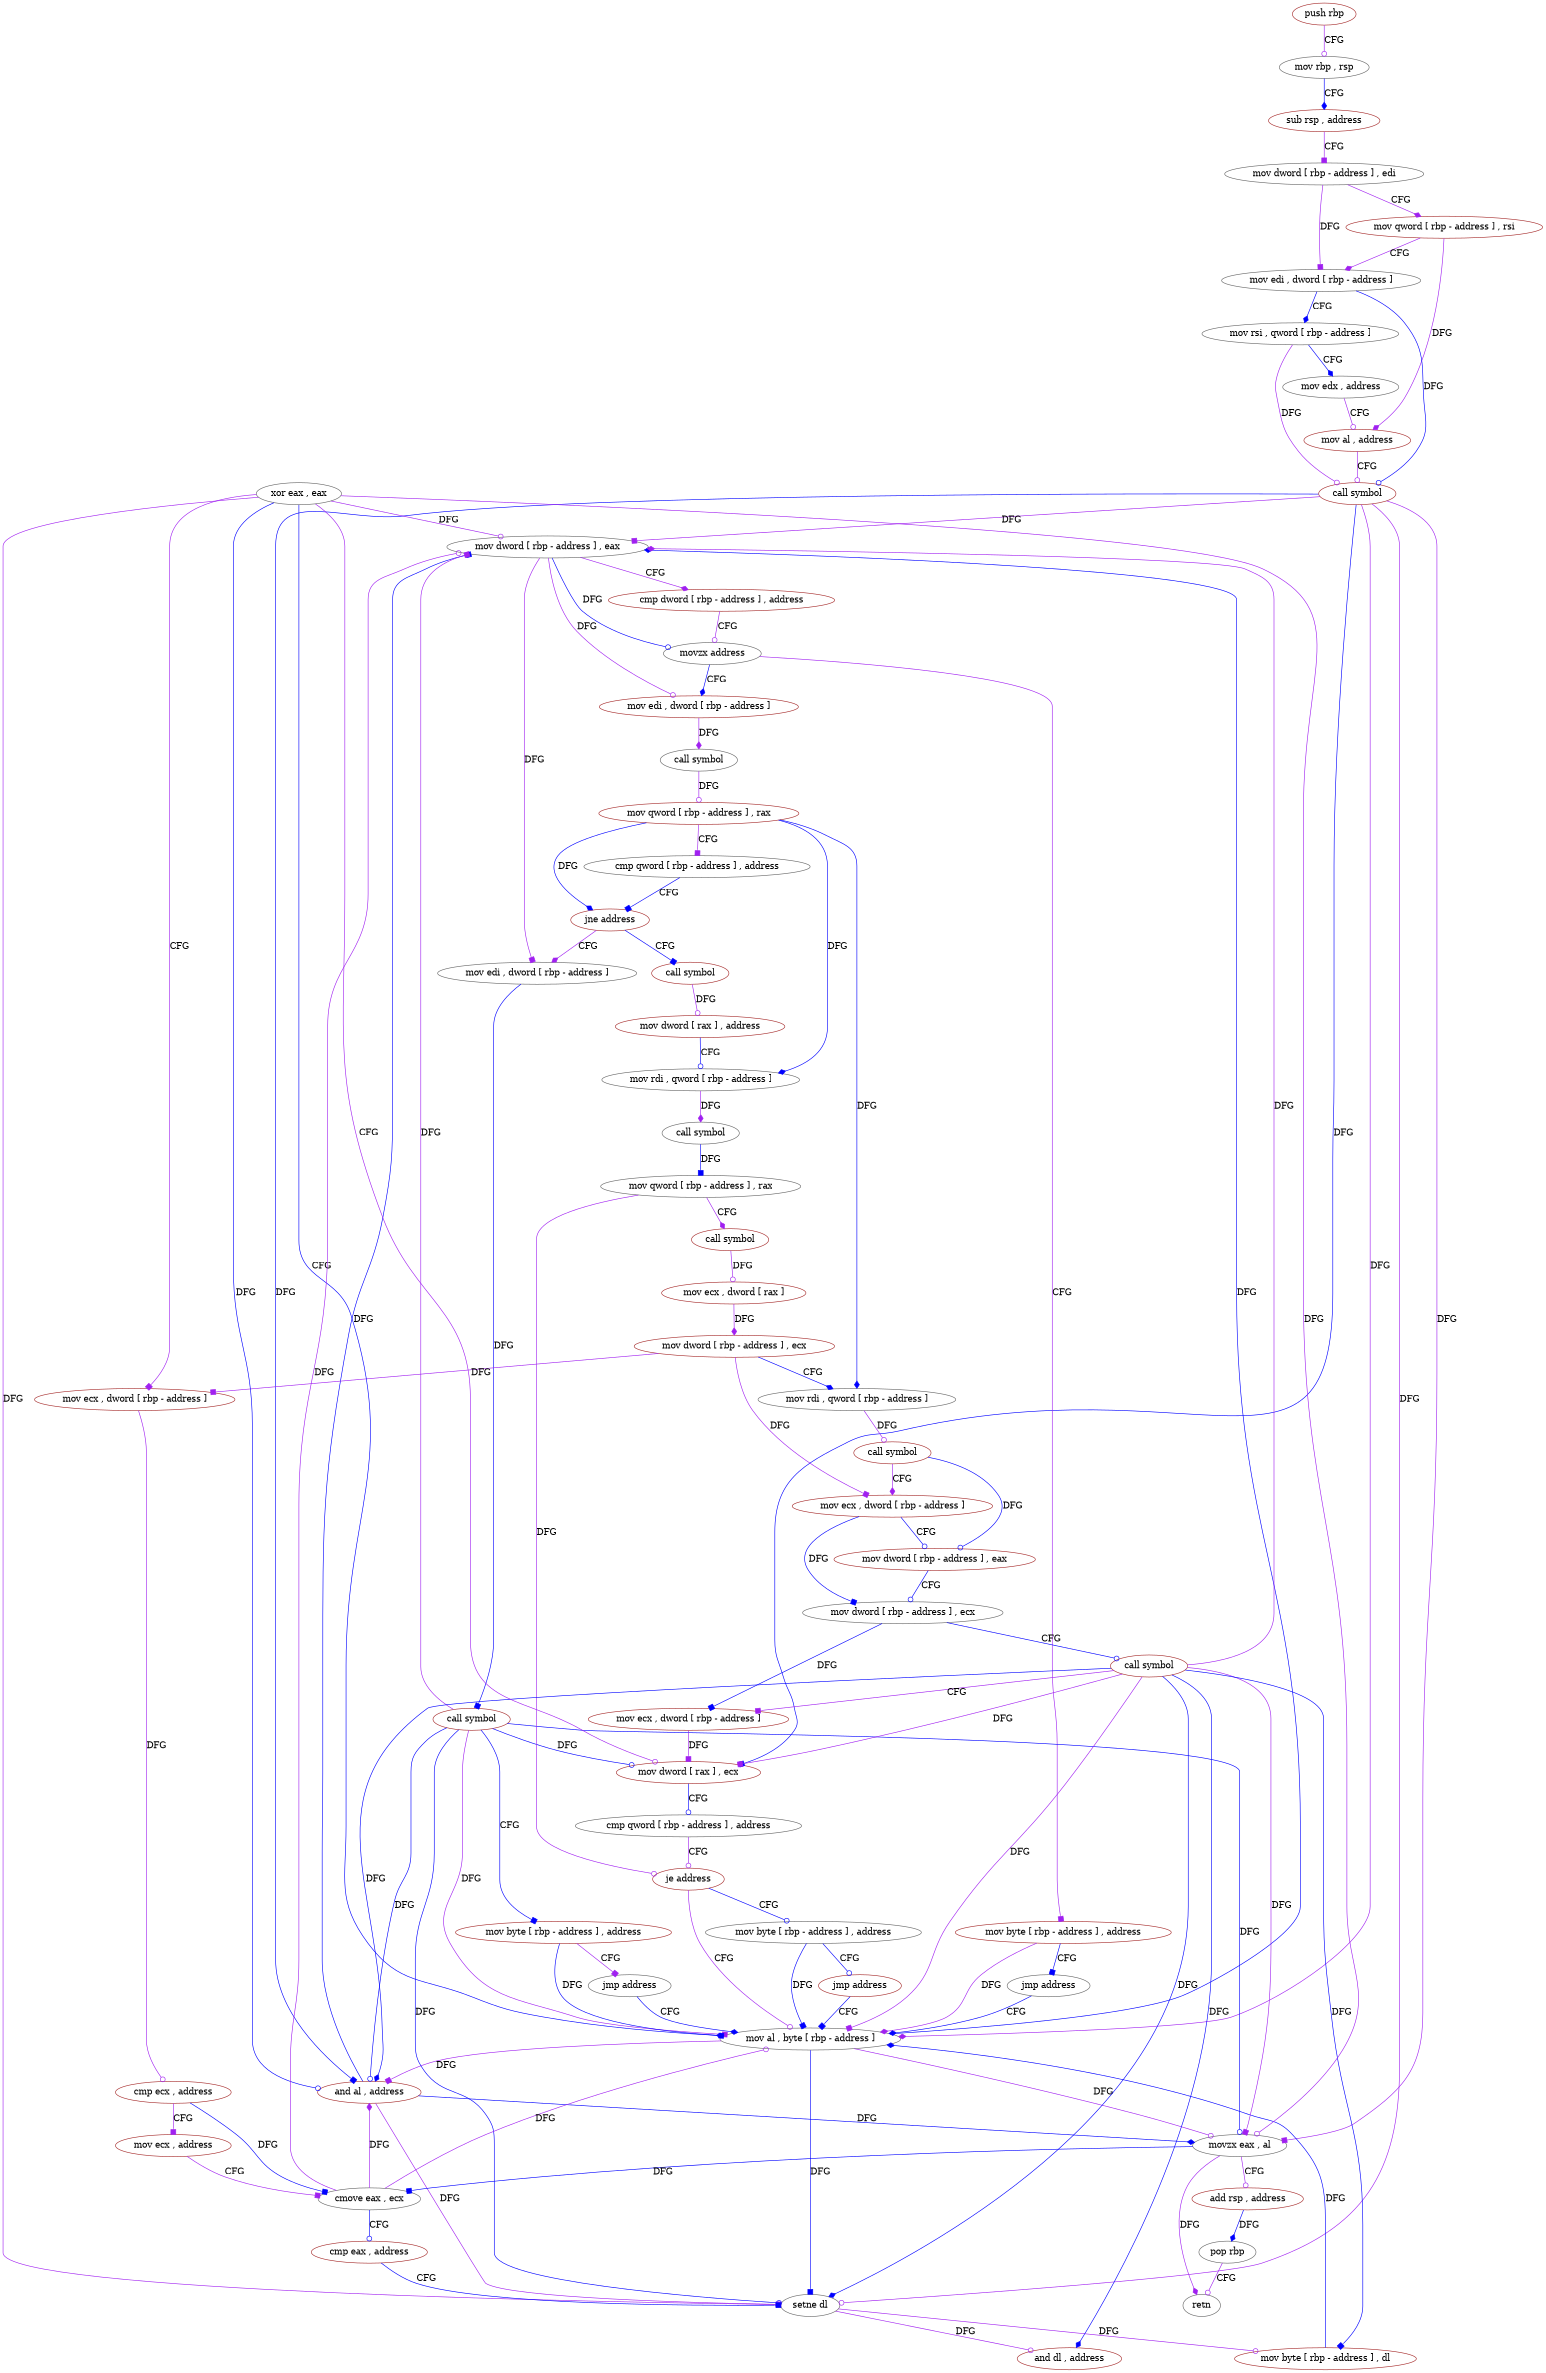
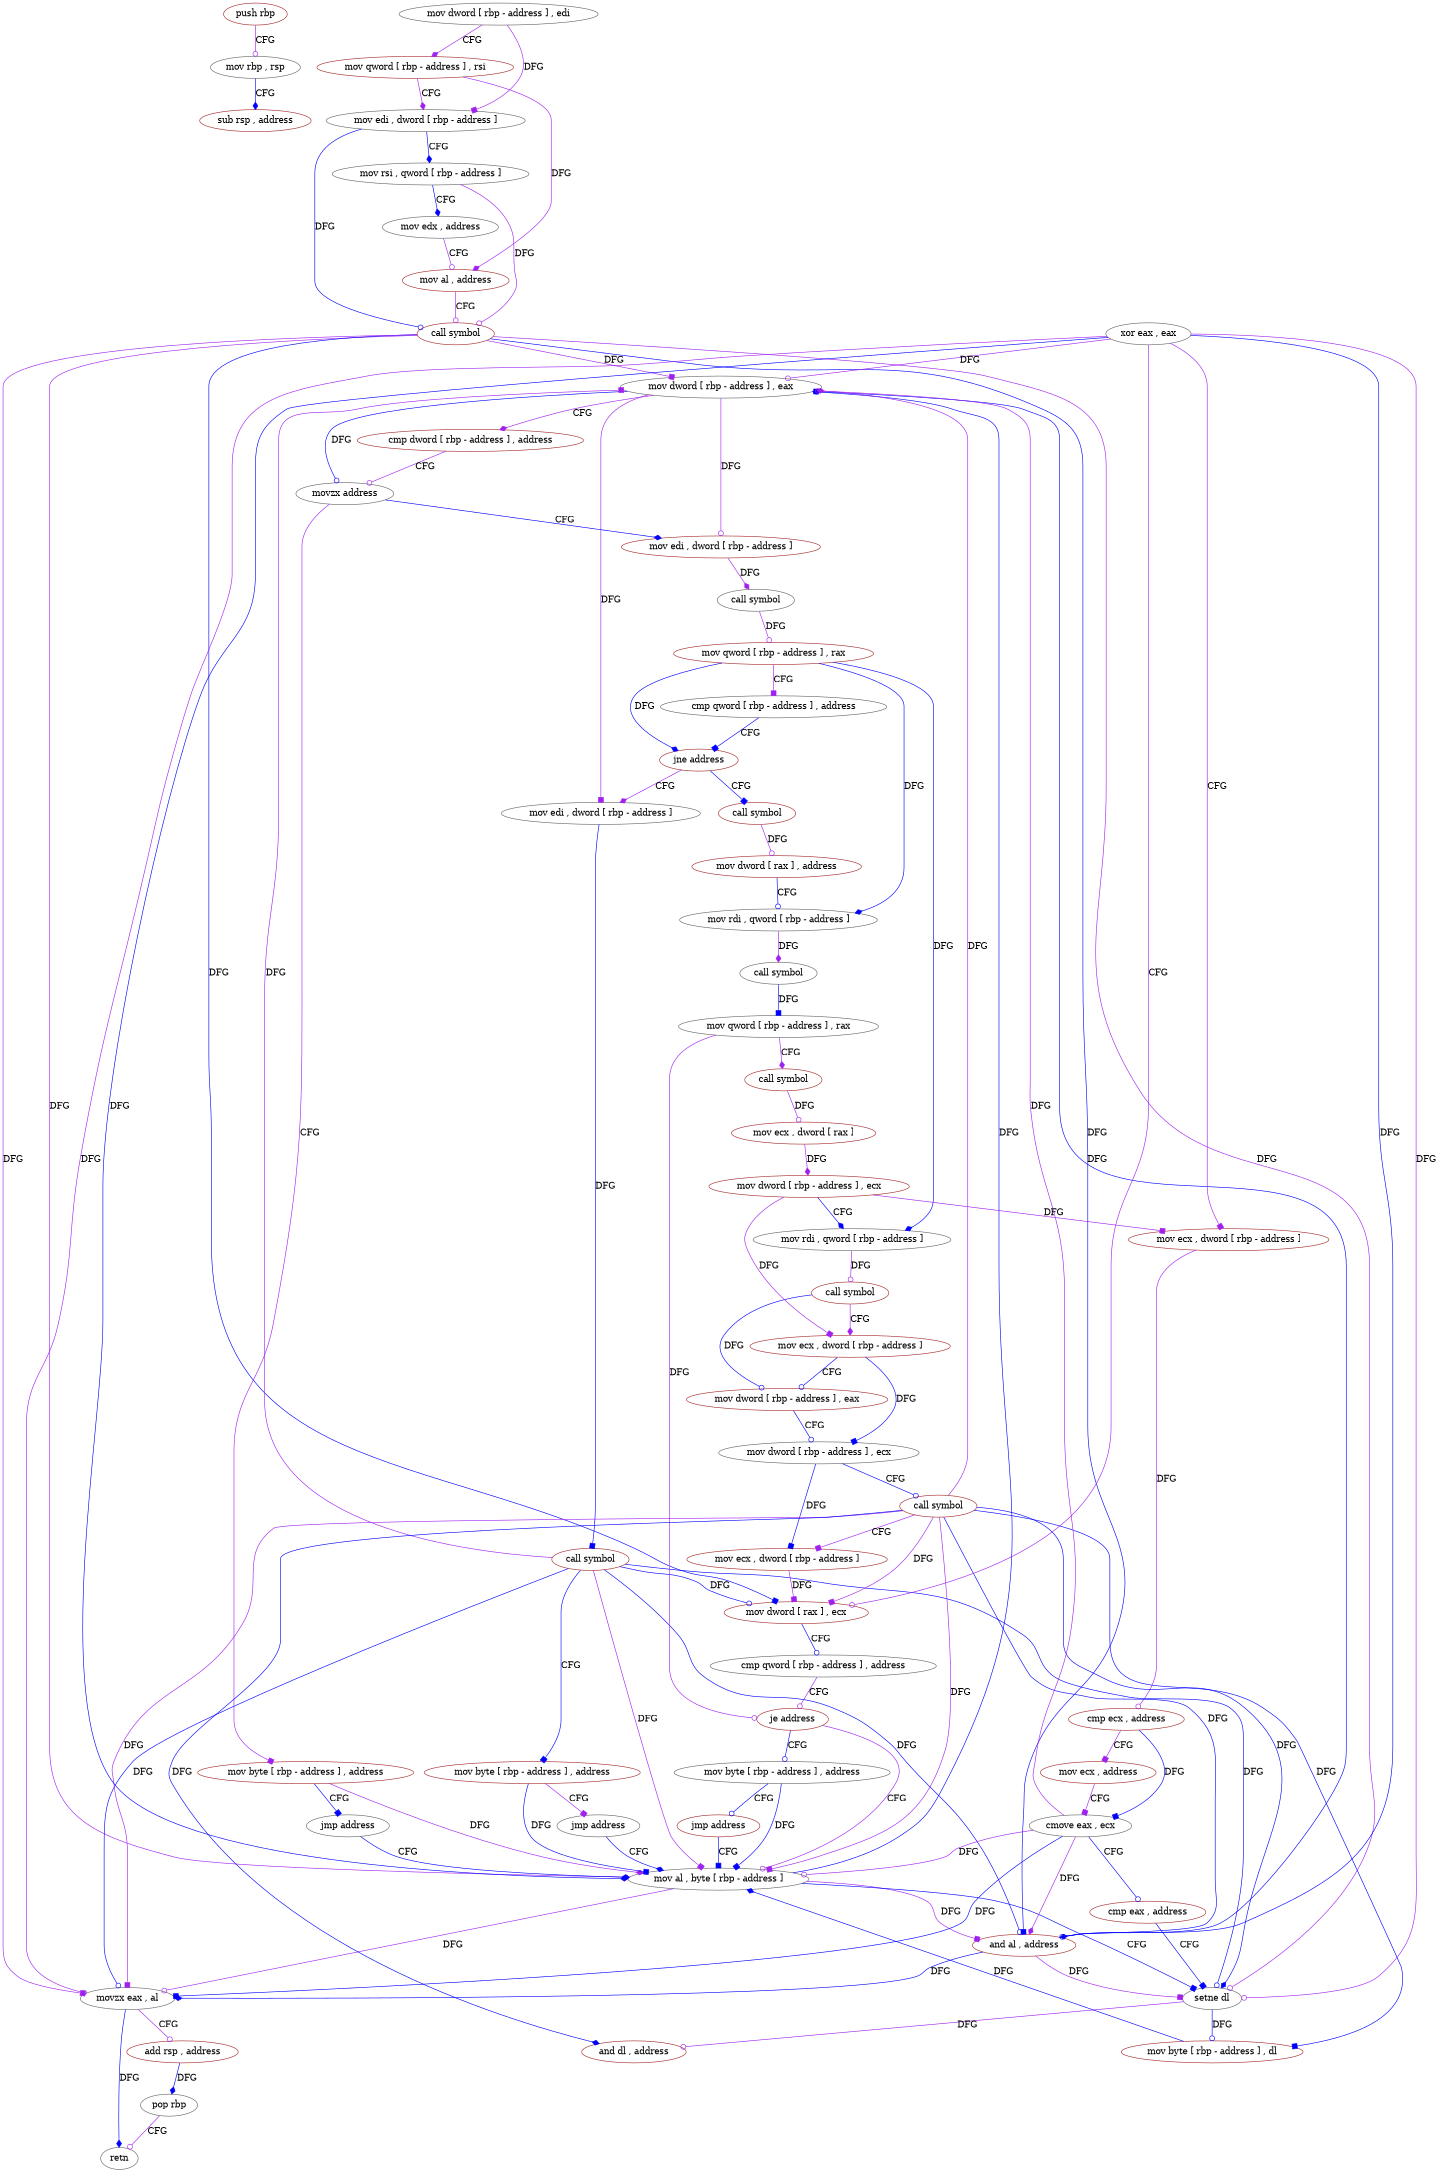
edge "sub rsp , address" -> "mov dword [ rbp - address ] , edi": removed, label "CFG"
edge "xor eax , eax" -> "mov al , byte [ rbp - address ]": label "CFG" -> "DFG"
edge "movzx eax , al" -> "cmove eax , ecx": reversed
edge "mov al , byte [ rbp - address ]" -> "setne dl": label "DFG" -> "CFG"
edge "movzx eax , al" -> "retn": color purple -> blue
edge "setne dl" -> "mov byte [ rbp - address ] , dl": color purple -> blue
